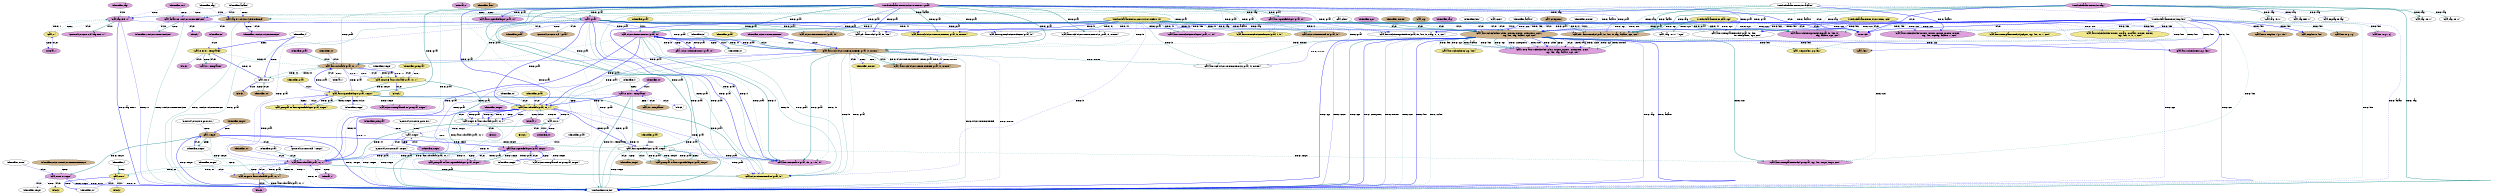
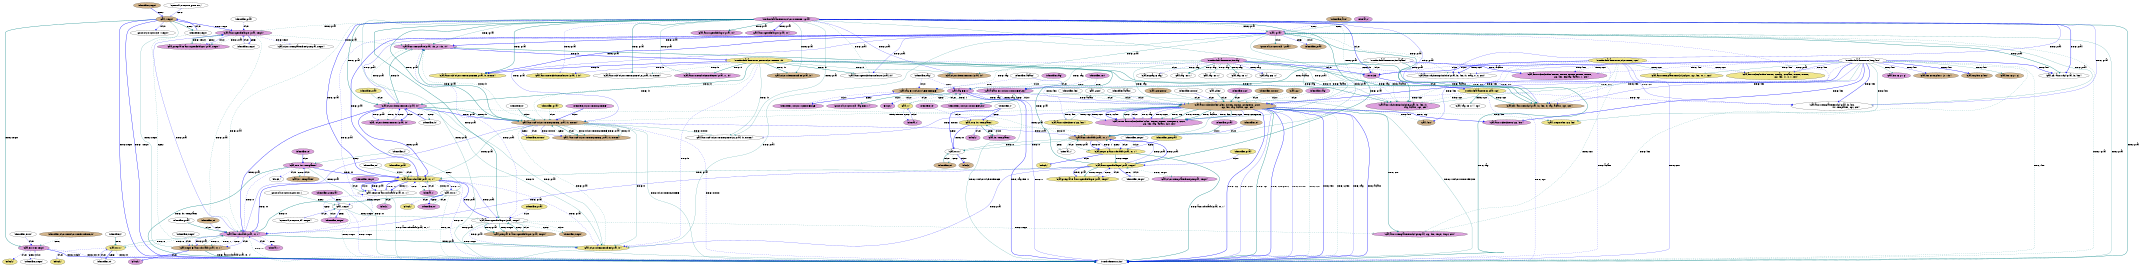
edge "(MethodParameterIn,int aclass)" -> "(Call,aclass = V_ASN1_UNIVERSAL)": style dashed -> bold
edge "(MethodParameterIn,const ASN1_ITEM *it)" -> "(Call,asn1_enc_save(pval, *in, p - *in, it))": reversed
edge "(MethodParameterIn,char opt)" -> "1000135": reversed
